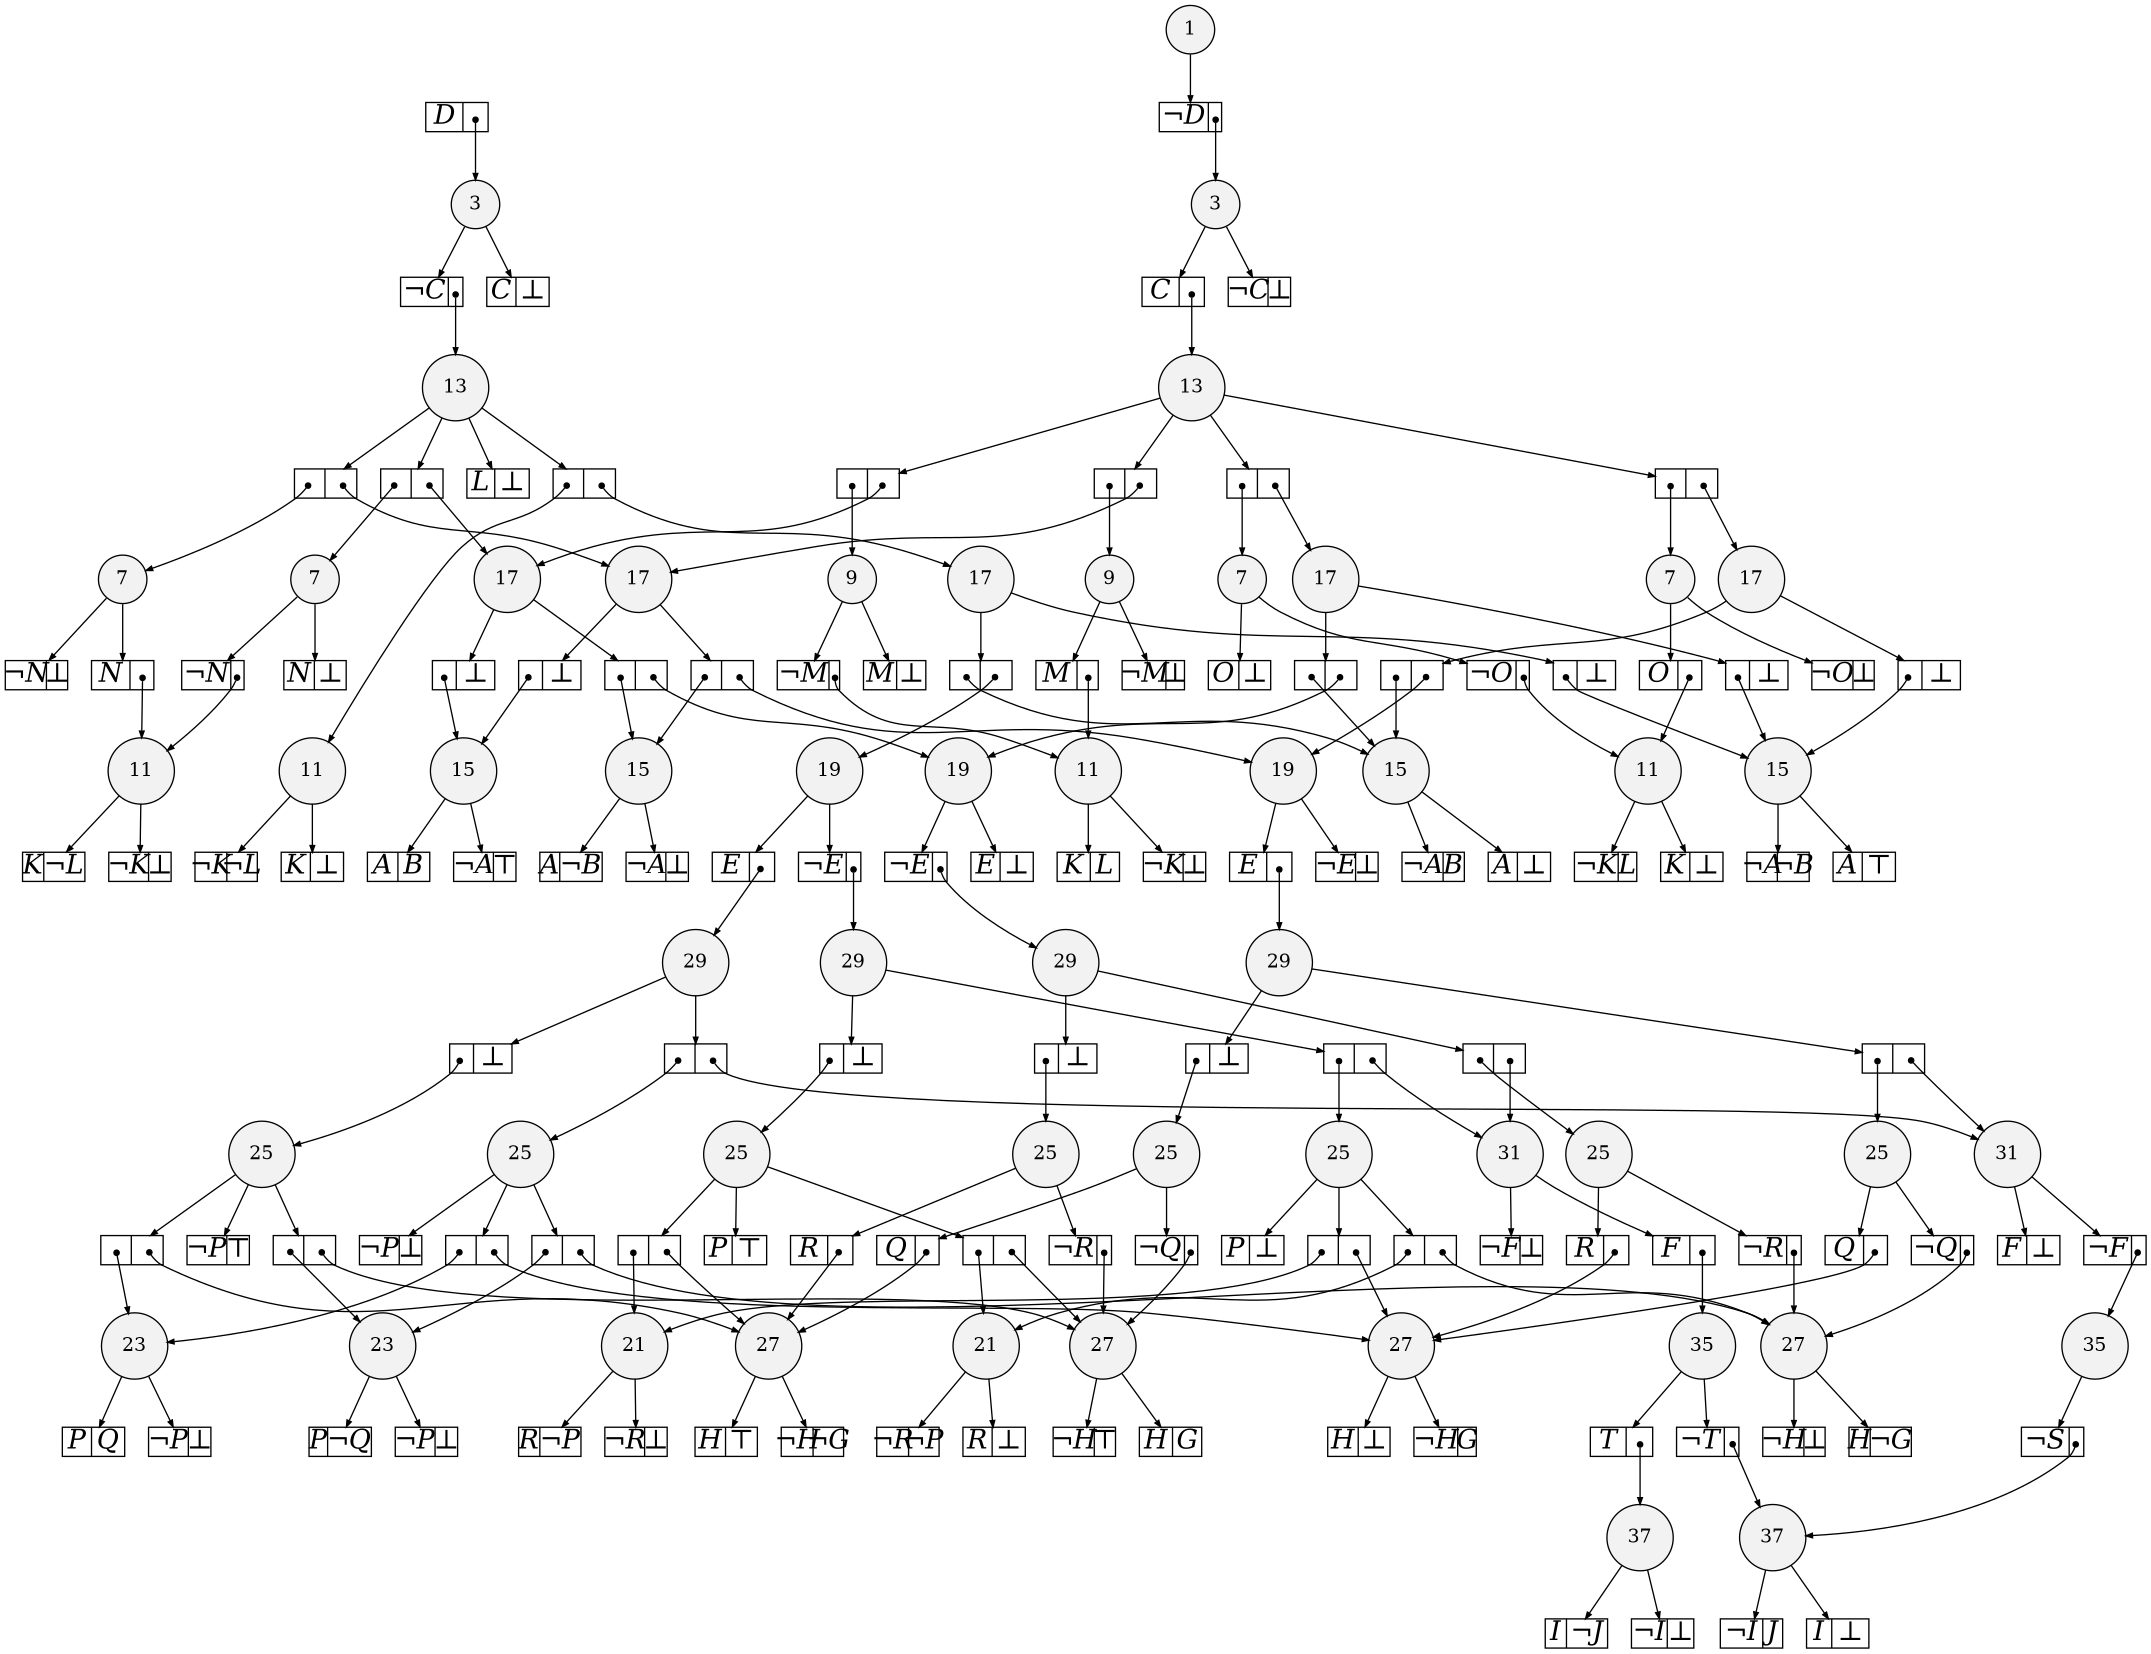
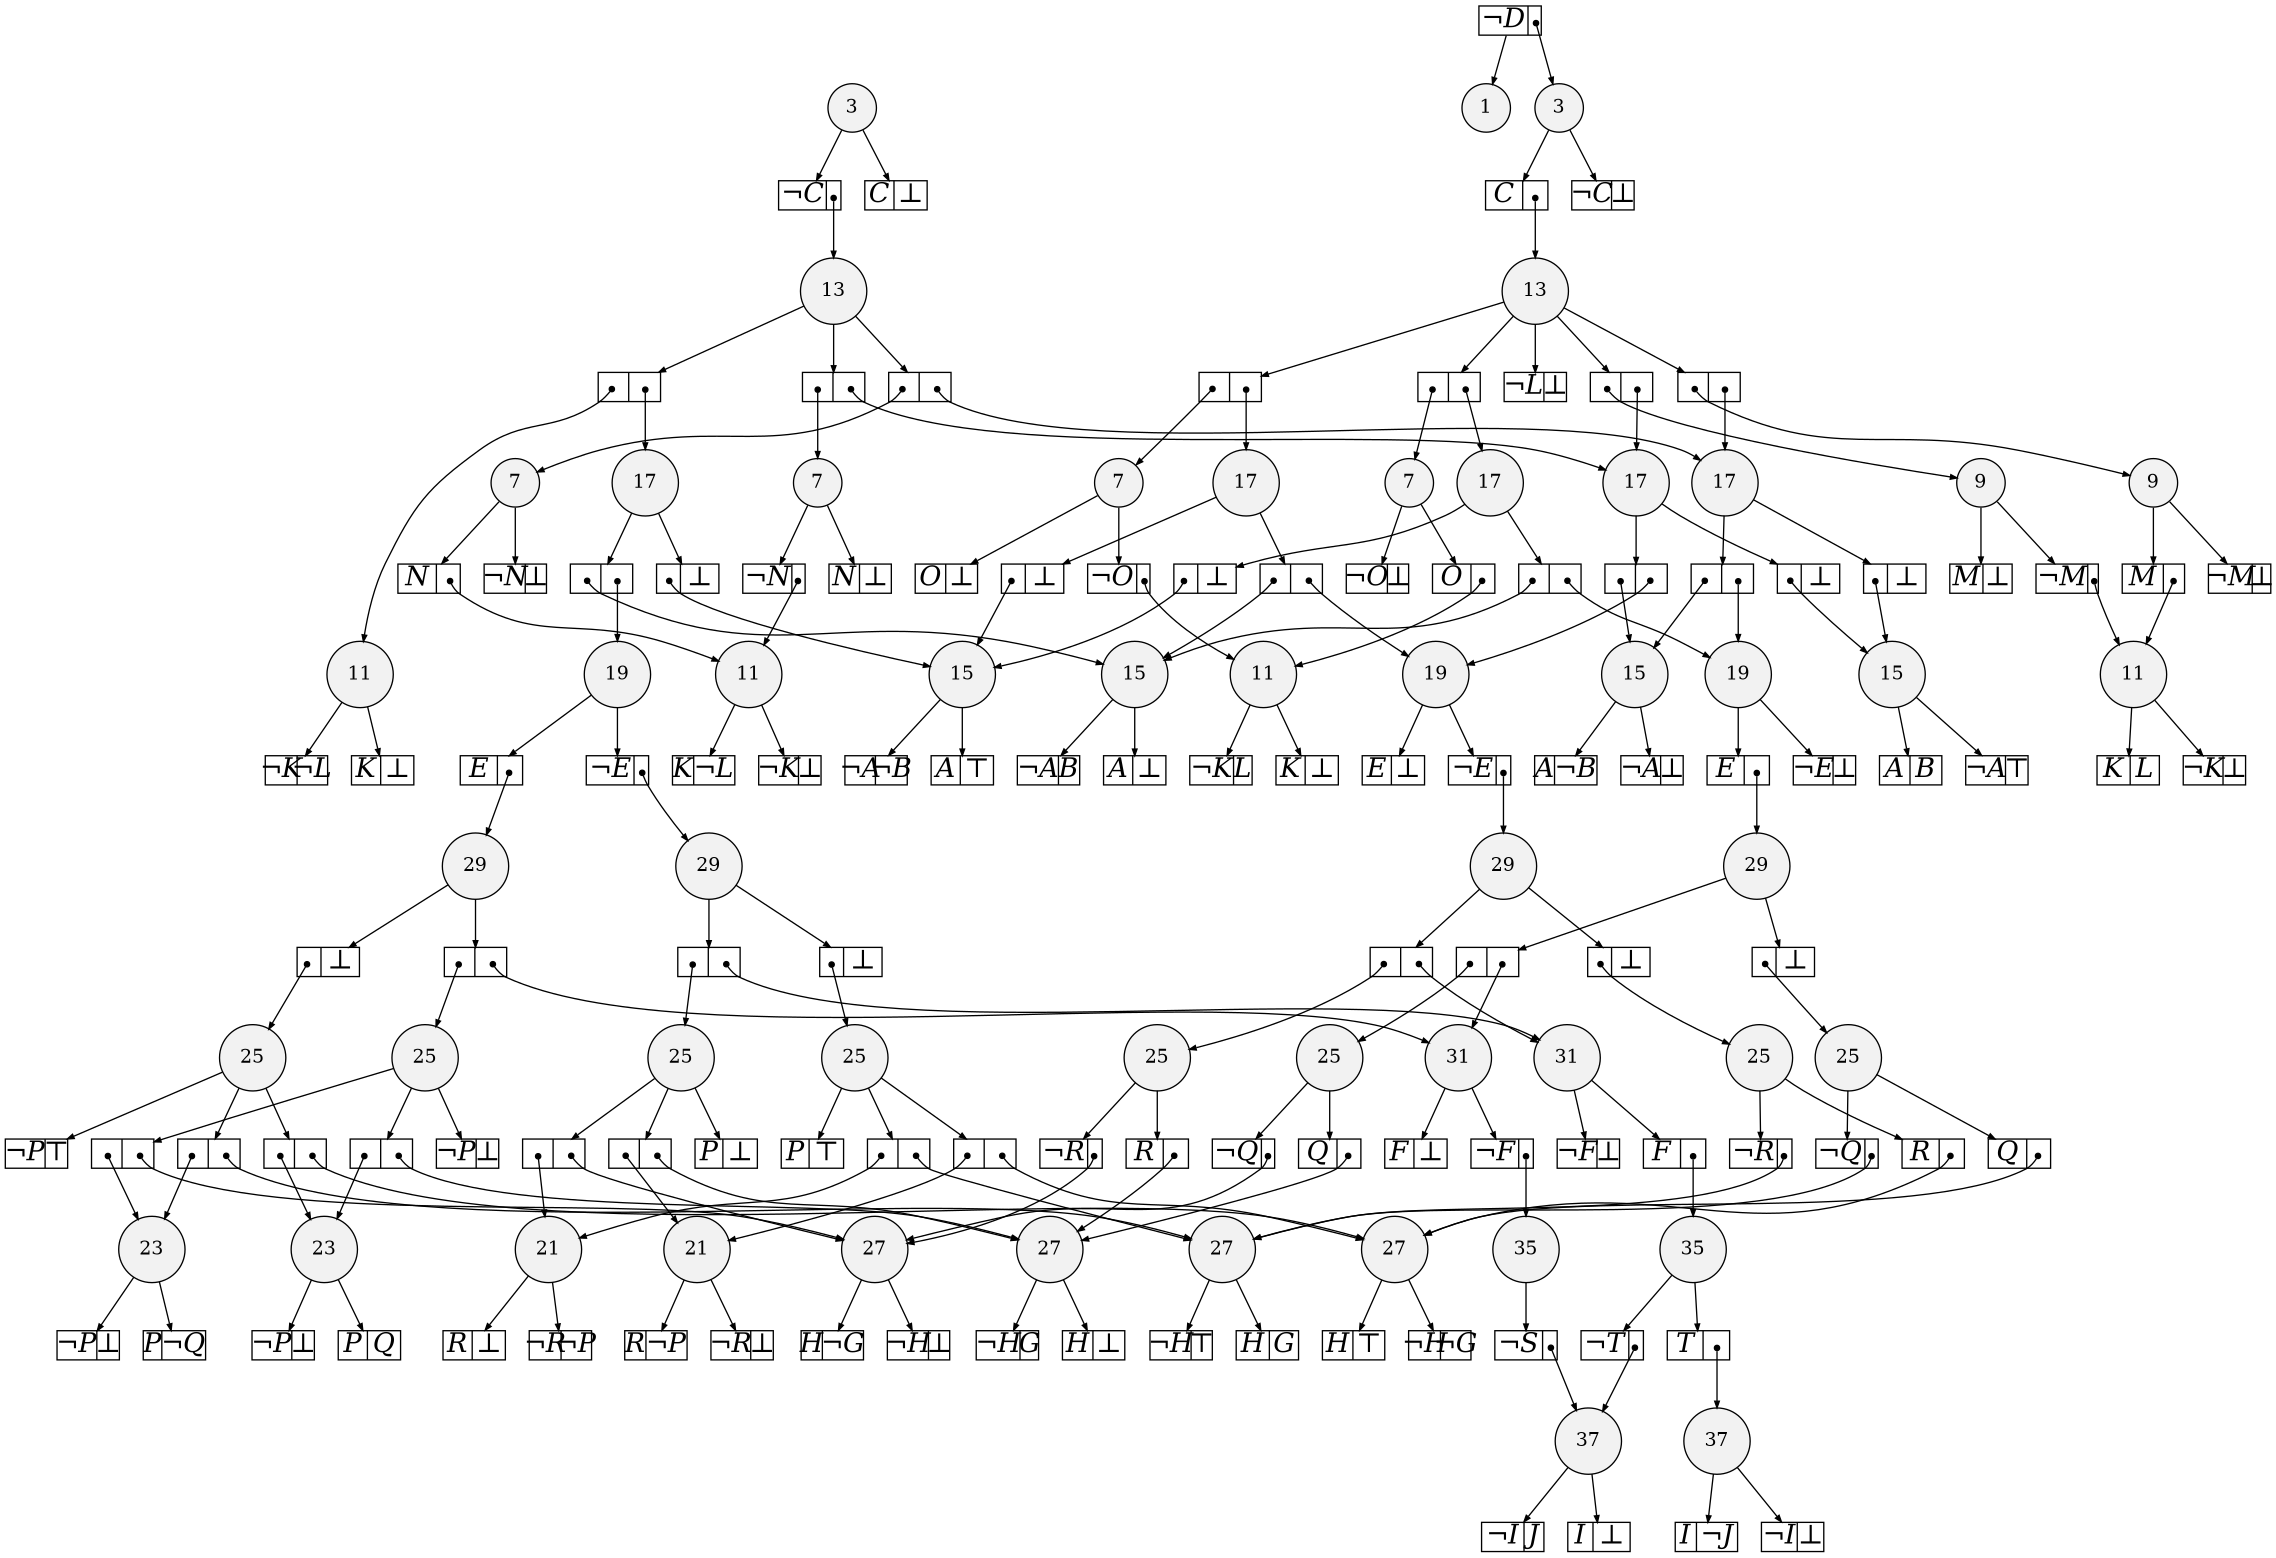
edge "1" -> "¬D": reversed
node "D": removed
node "¬L": added
node "L": removed
